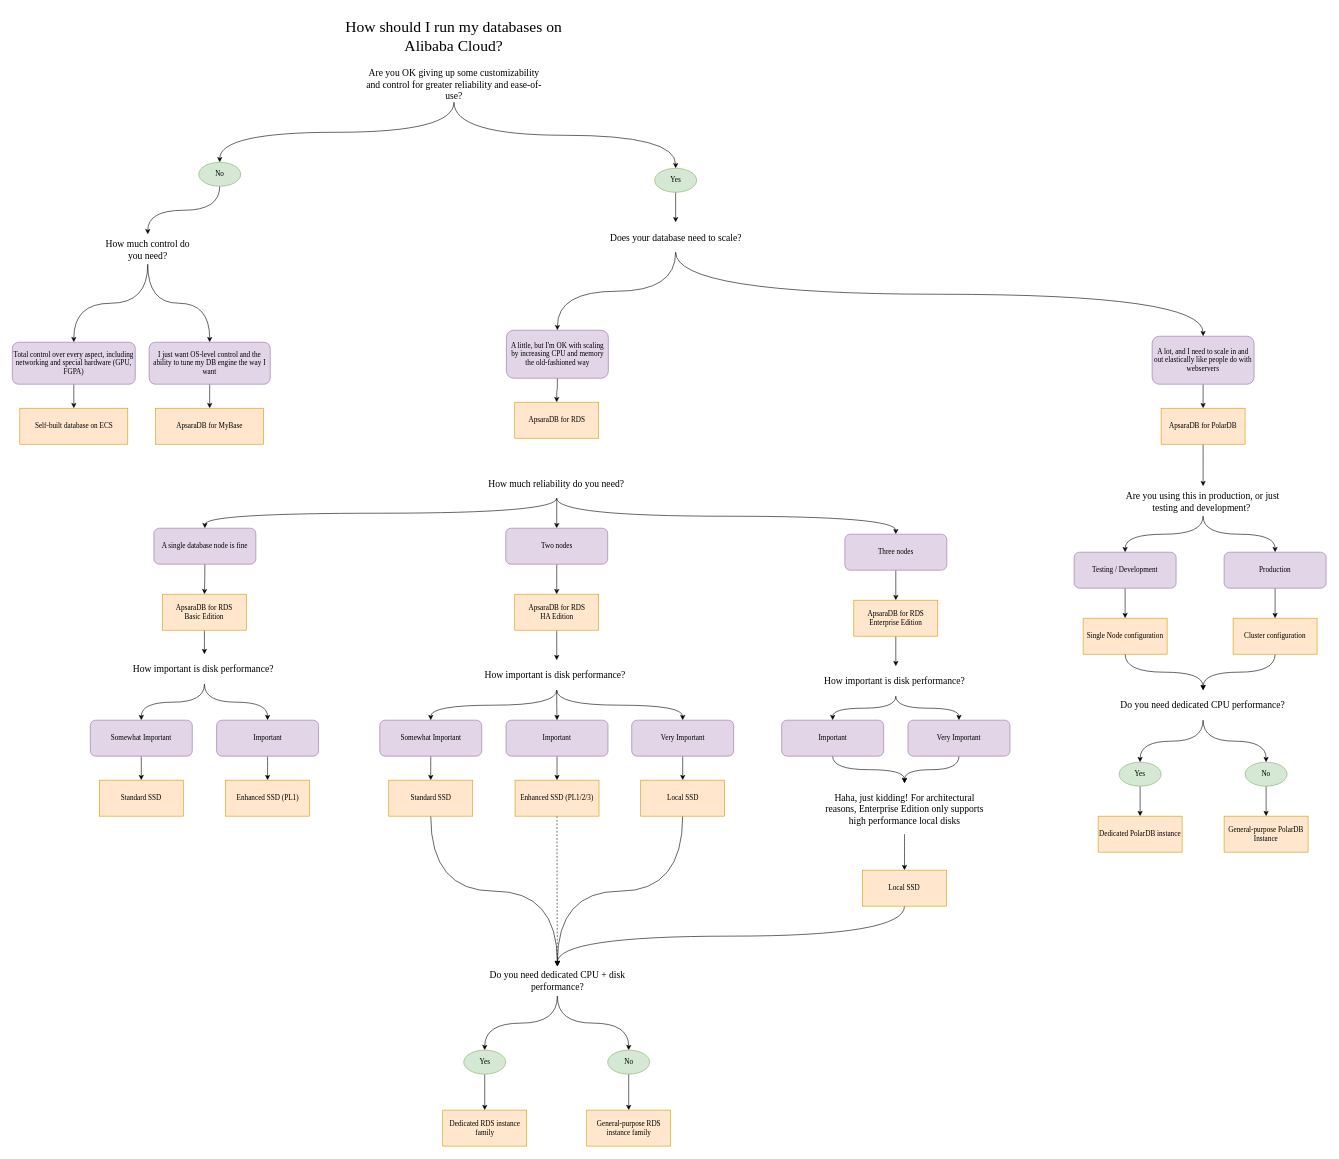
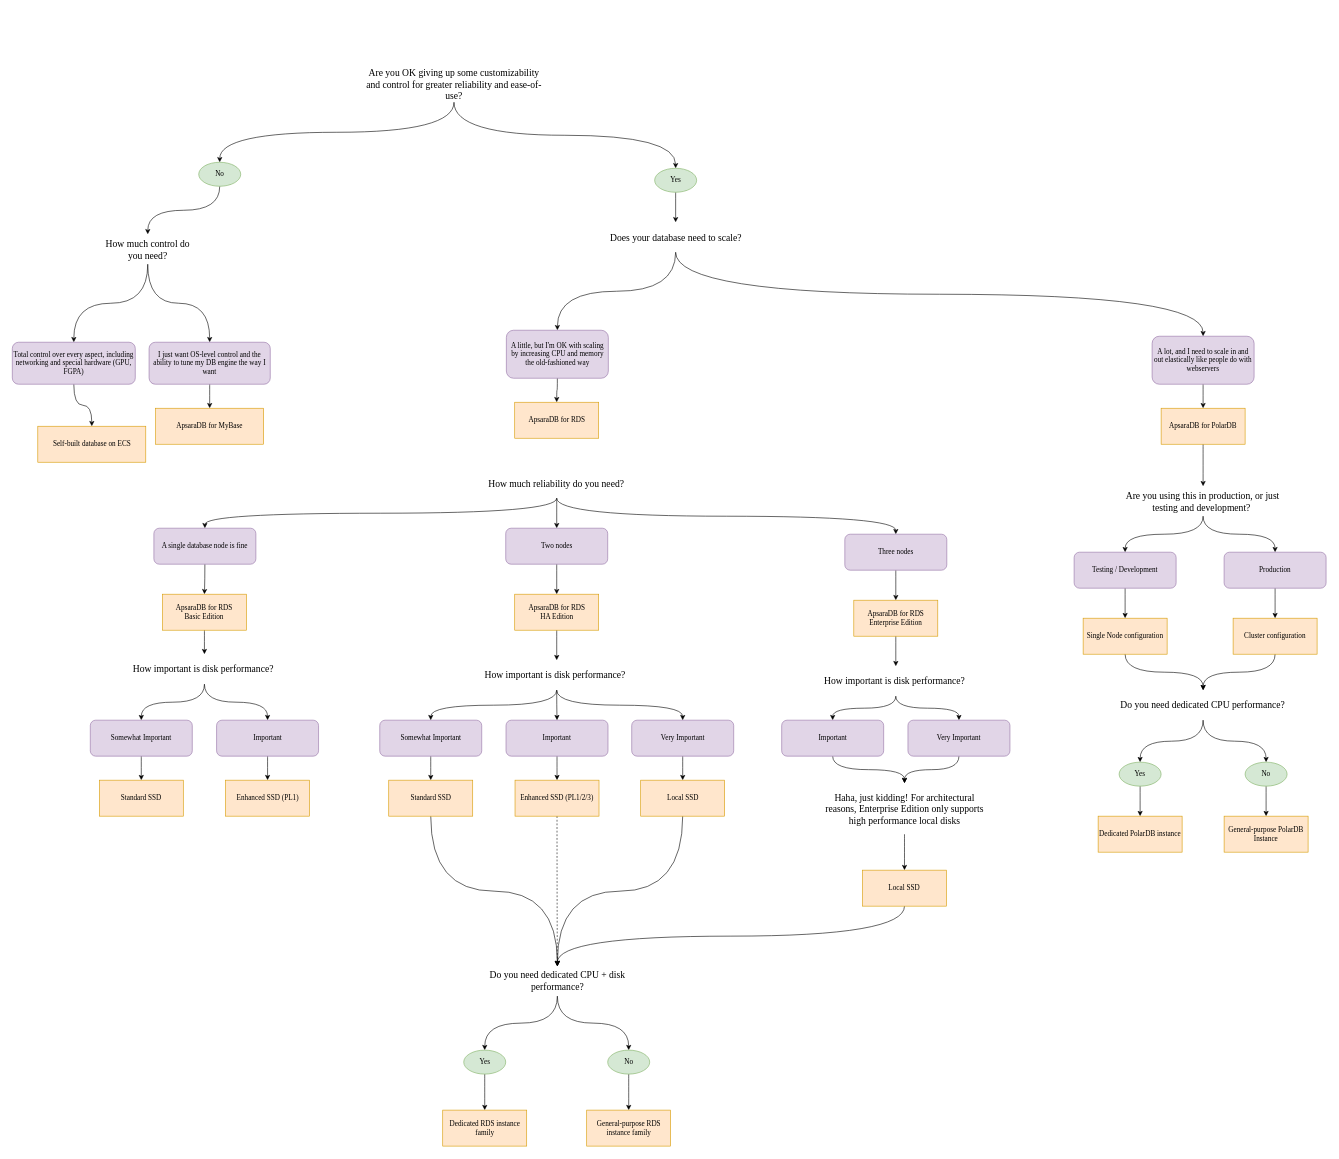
node "How should I run my databases on Alibaba Cloud?": removed
node "Self-built database on ECS": moved (74, 426) -> (92, 444)
